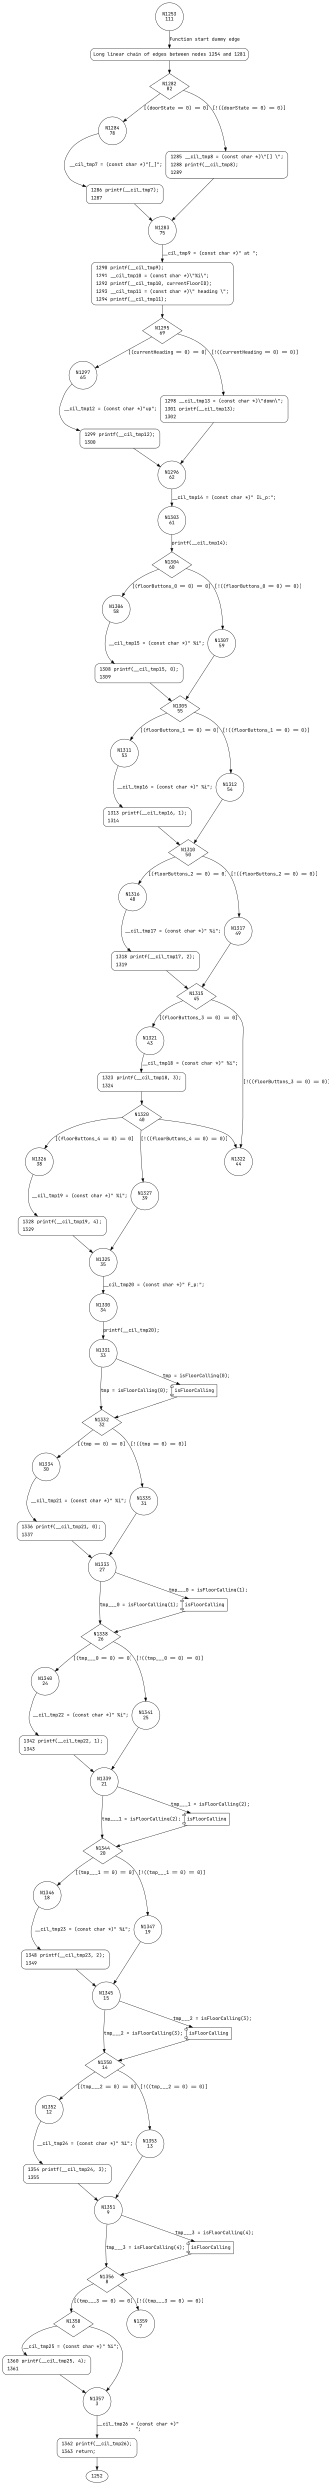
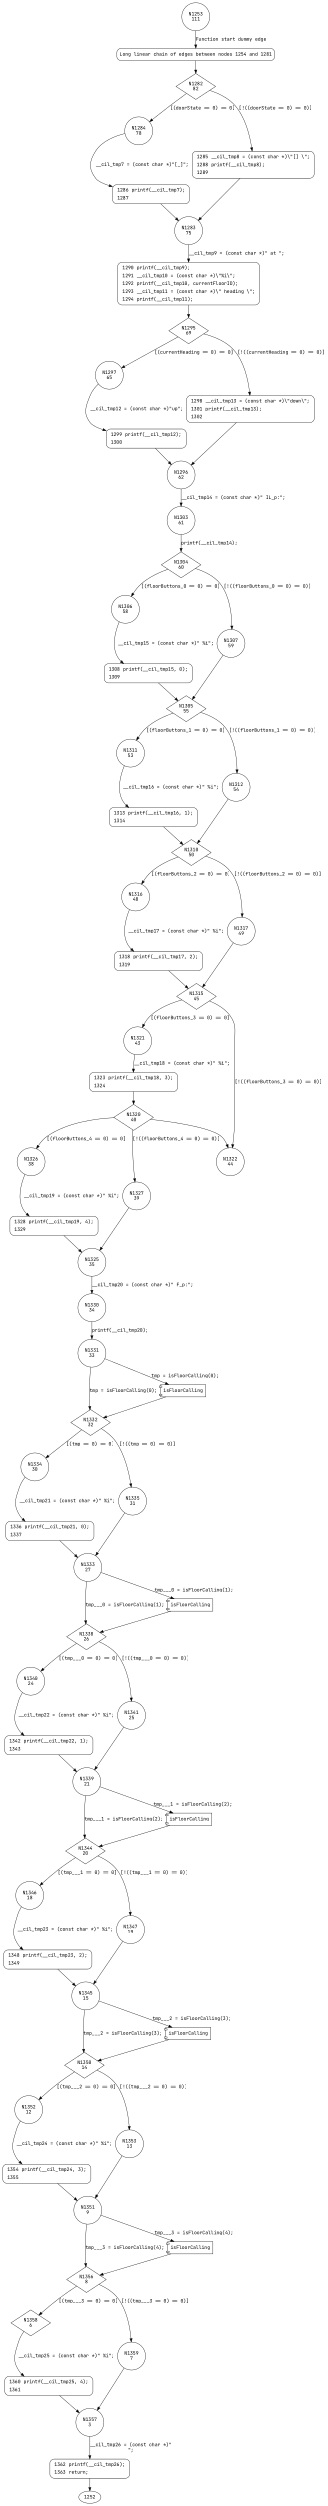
edge "N1358 6" -> "N1357 3": now "N1359 7" -> "N1357 3"
